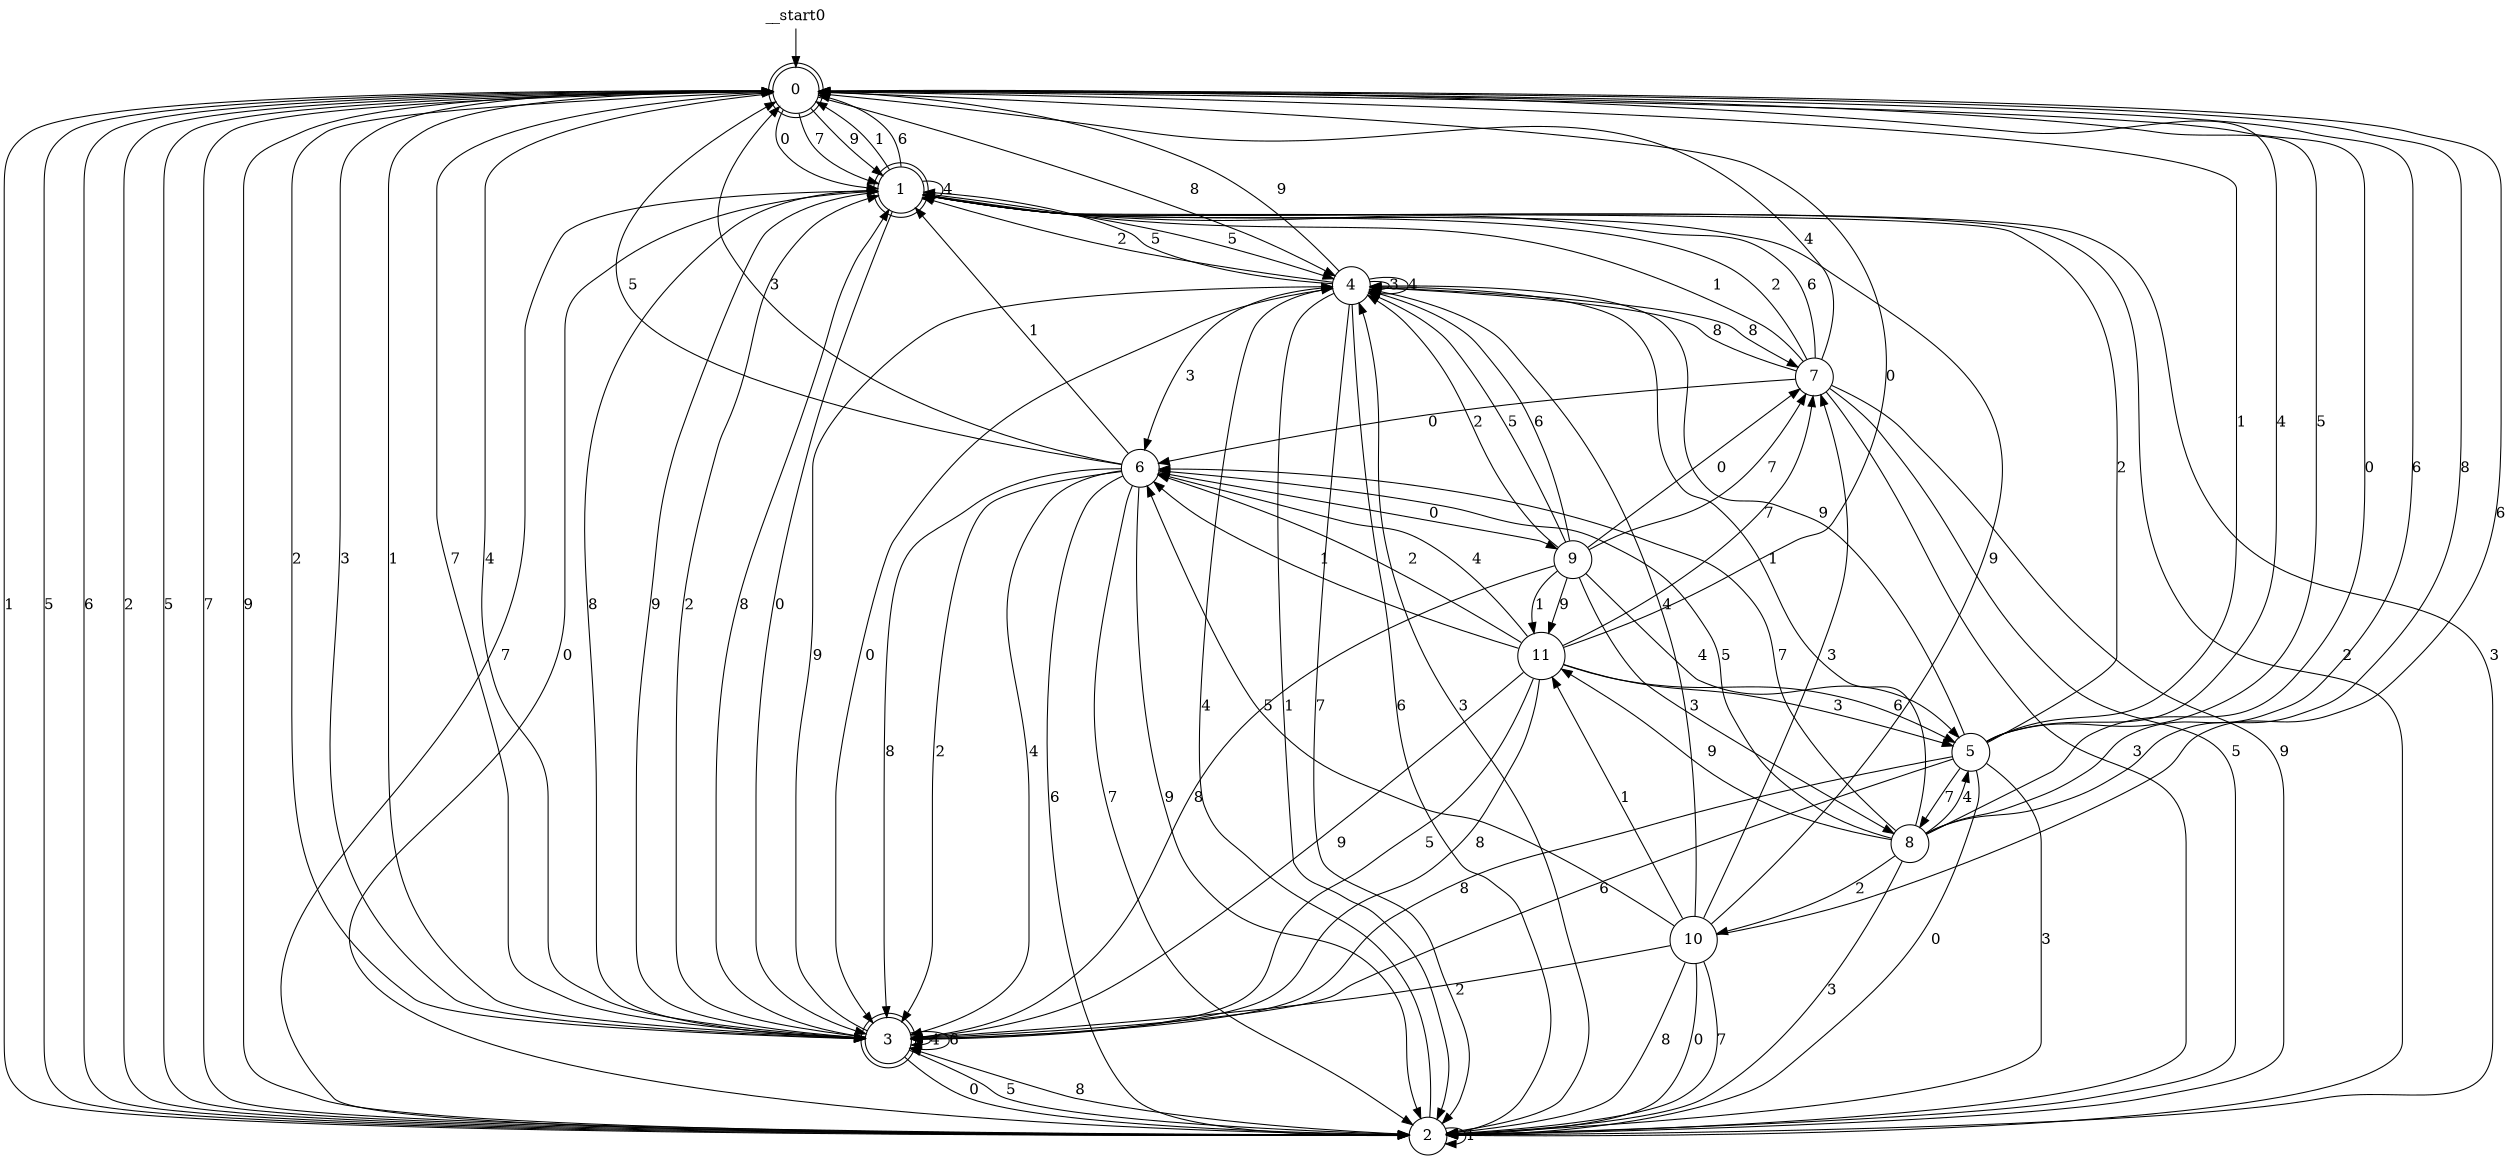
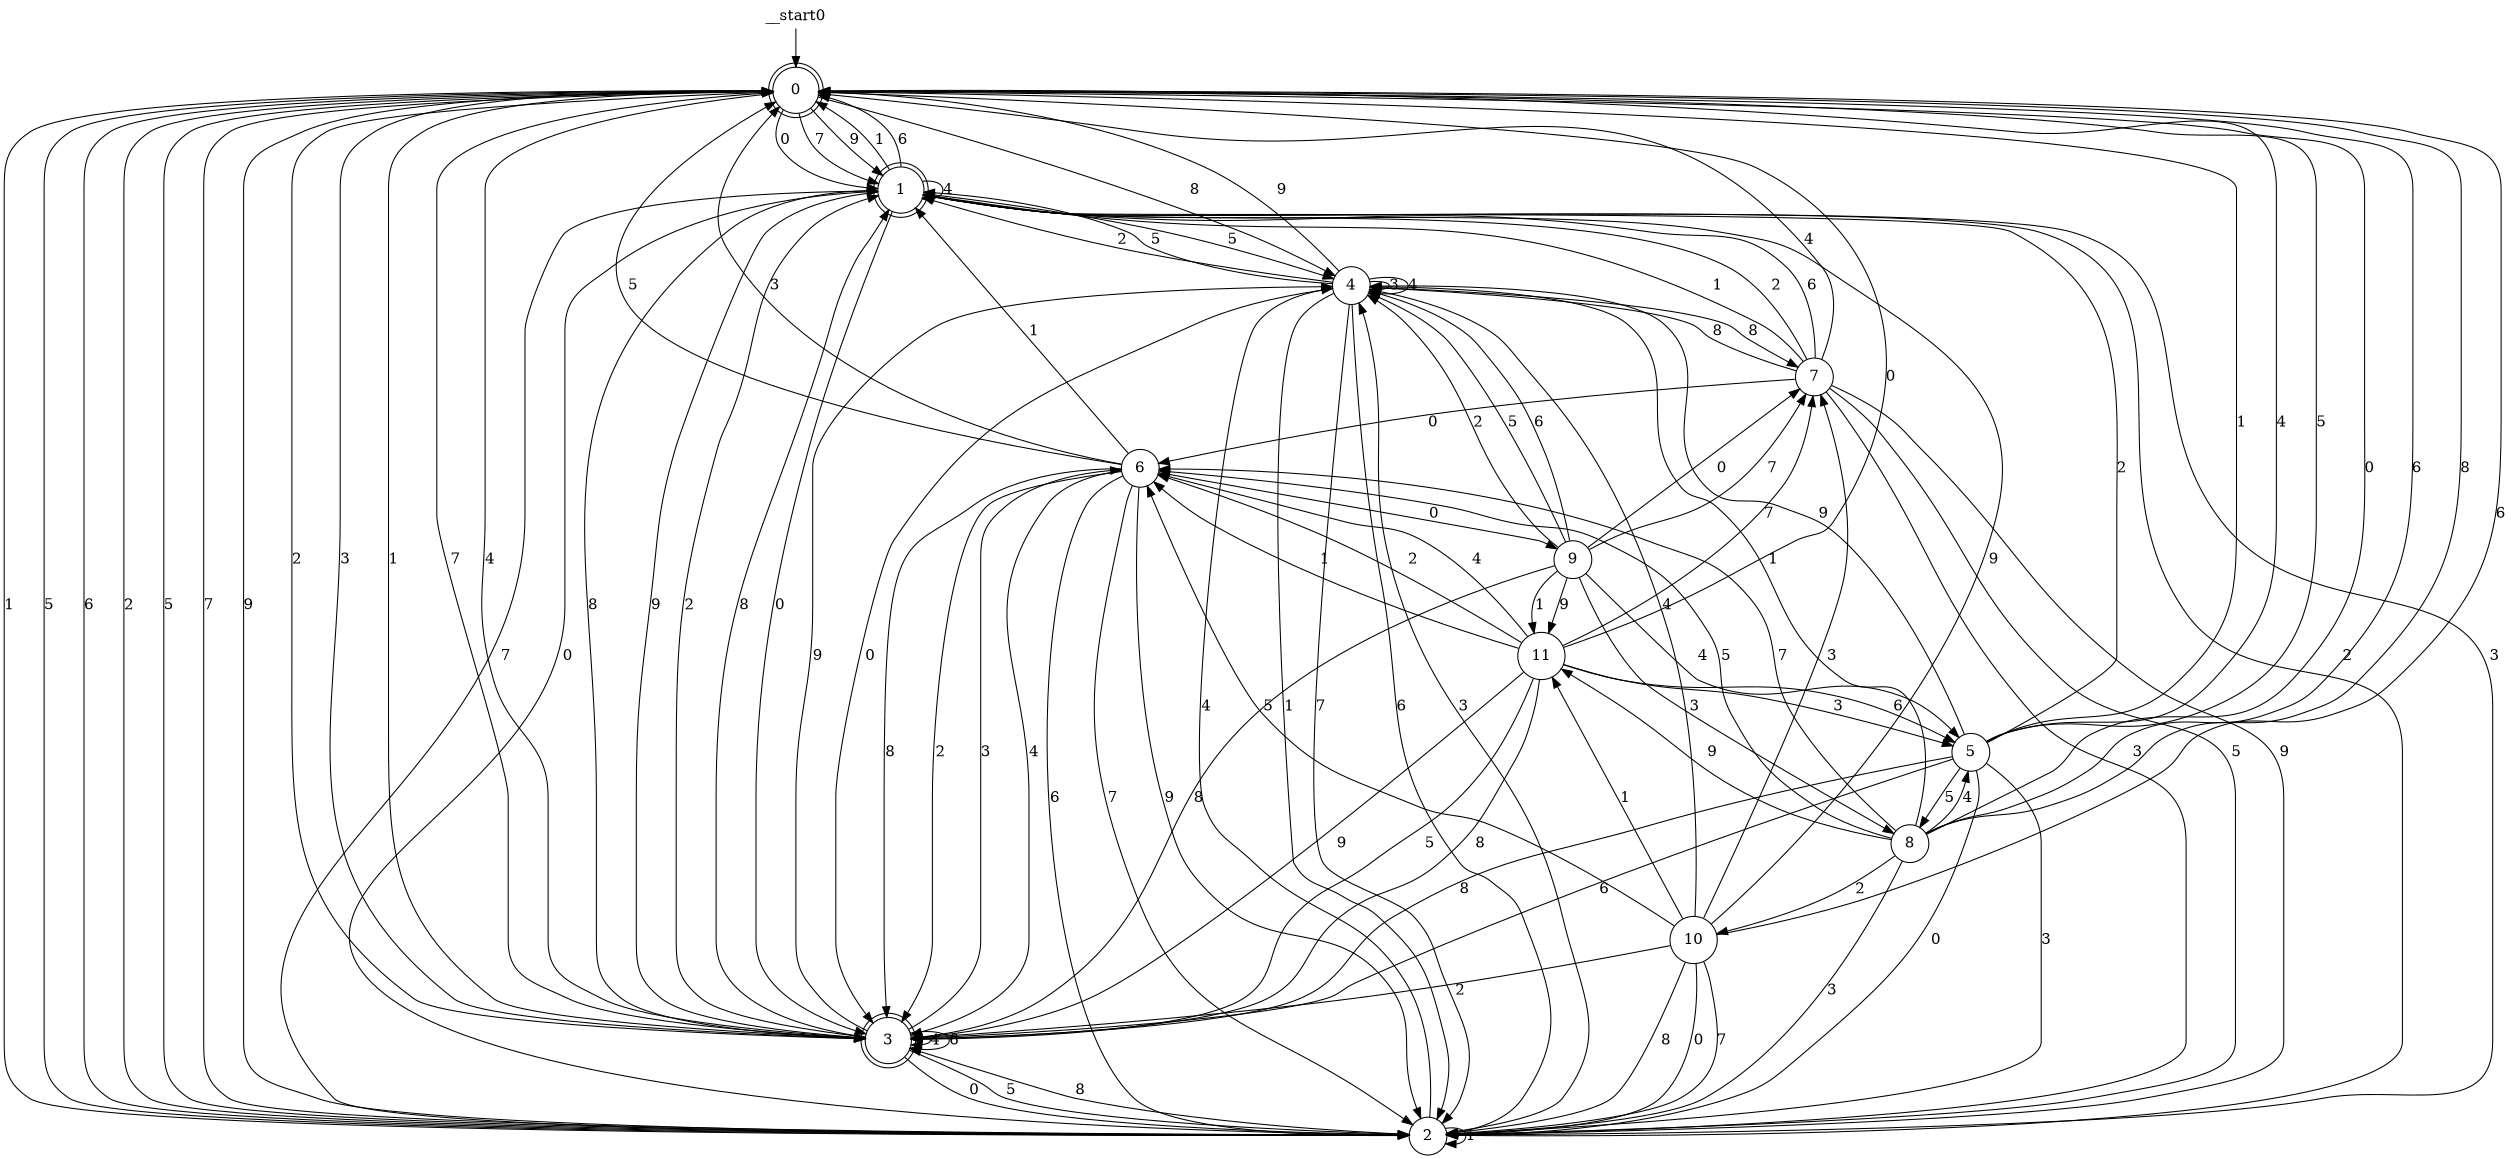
edge "4" -> "6": now "3" -> "6"
edge "5" -> "8": label "7" -> "5"
